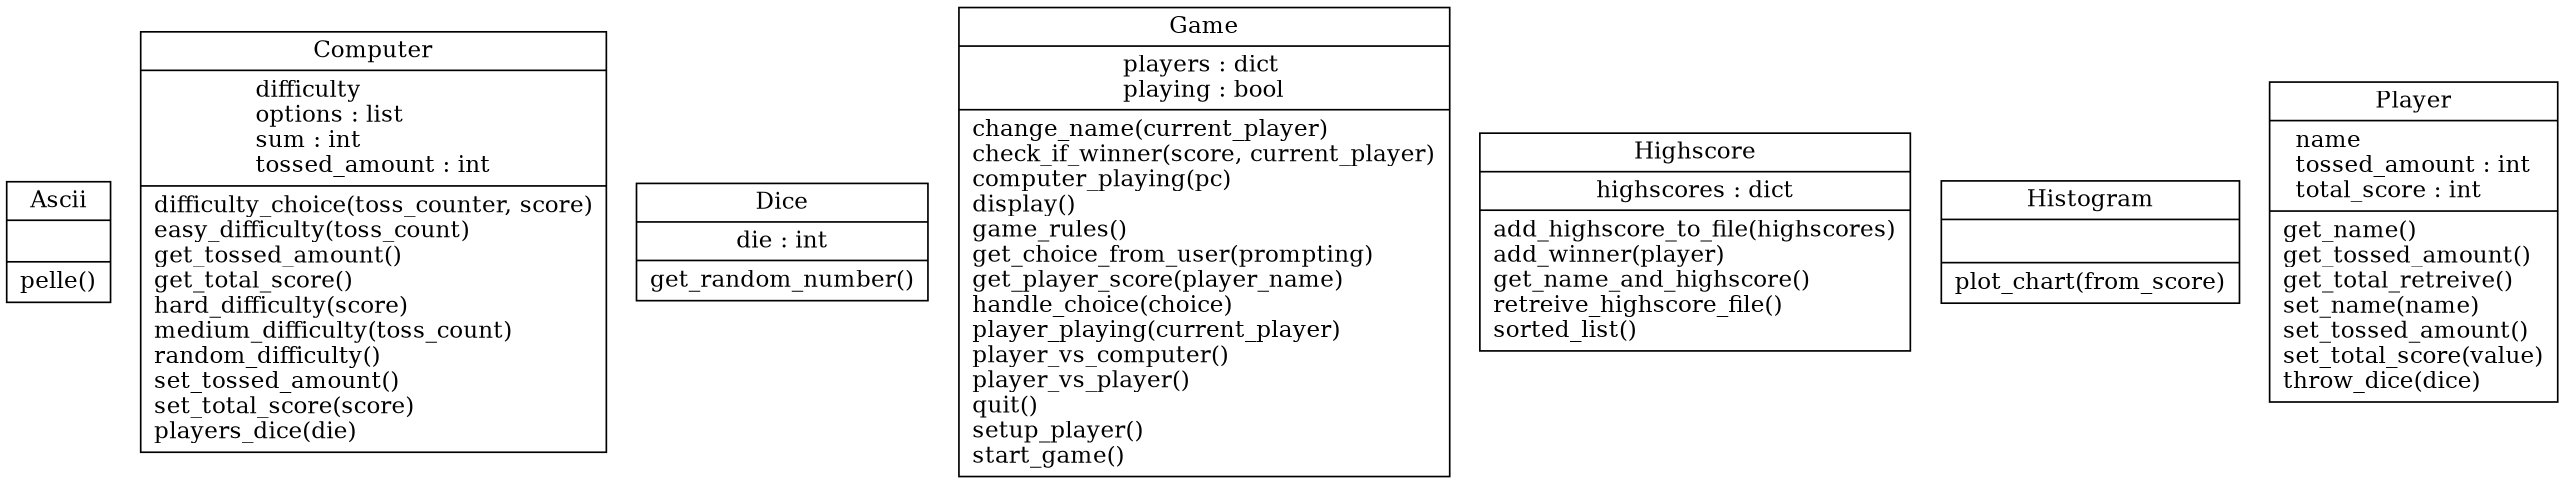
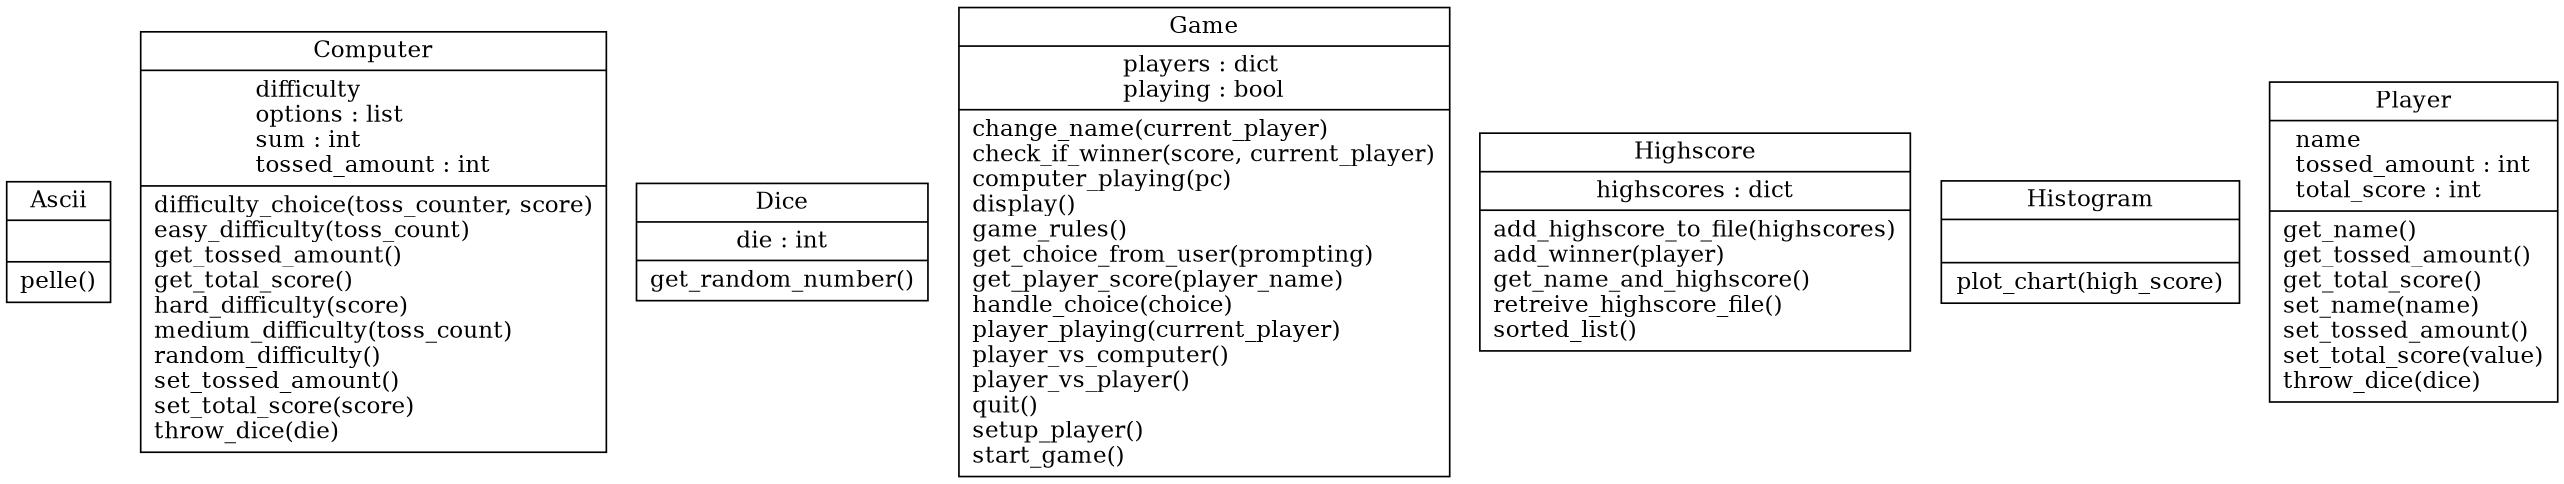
node "Player": text "get_total_retreive()" -> "get_total_score()"
node "Histogram": text "plot_chart(from_score)" -> "plot_chart(high_score)"
node "Computer": text "players_dice(die)" -> "throw_dice(die)"
